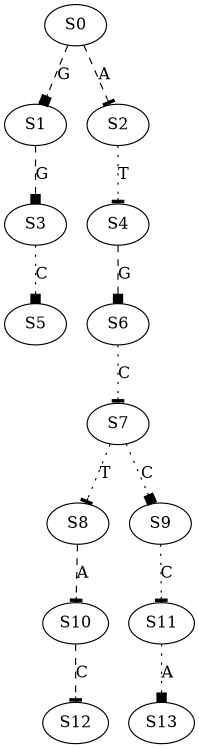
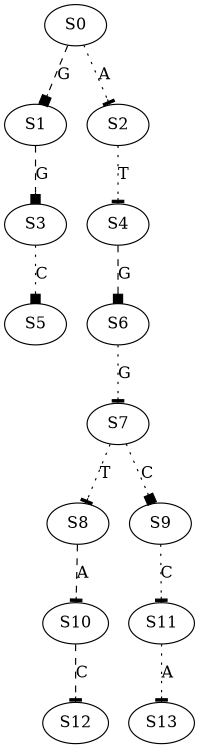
edge "S0" -> "S2": style dashed -> dotted
edge "S6" -> "S7": label "C" -> "G"
edge "S11" -> "S13": arrowhead box -> tee
